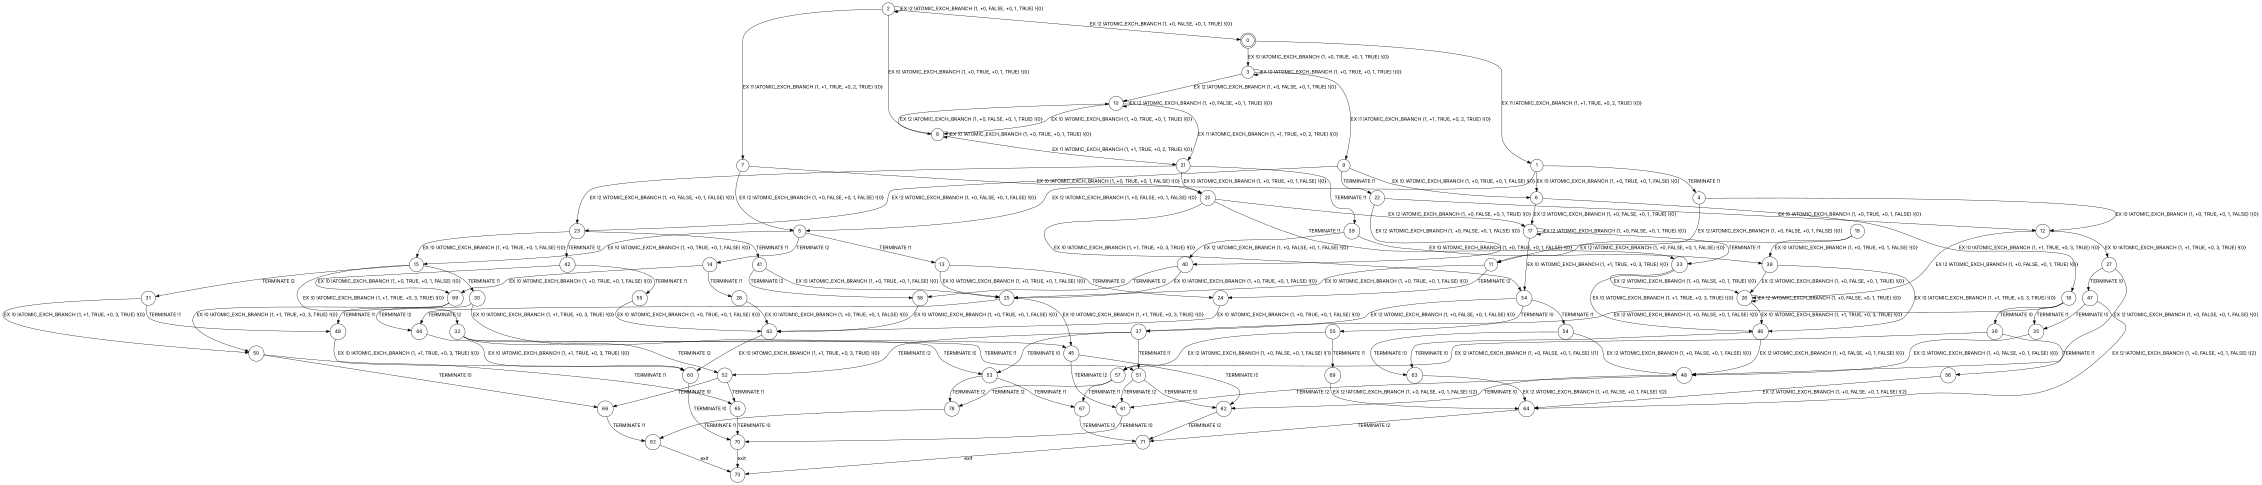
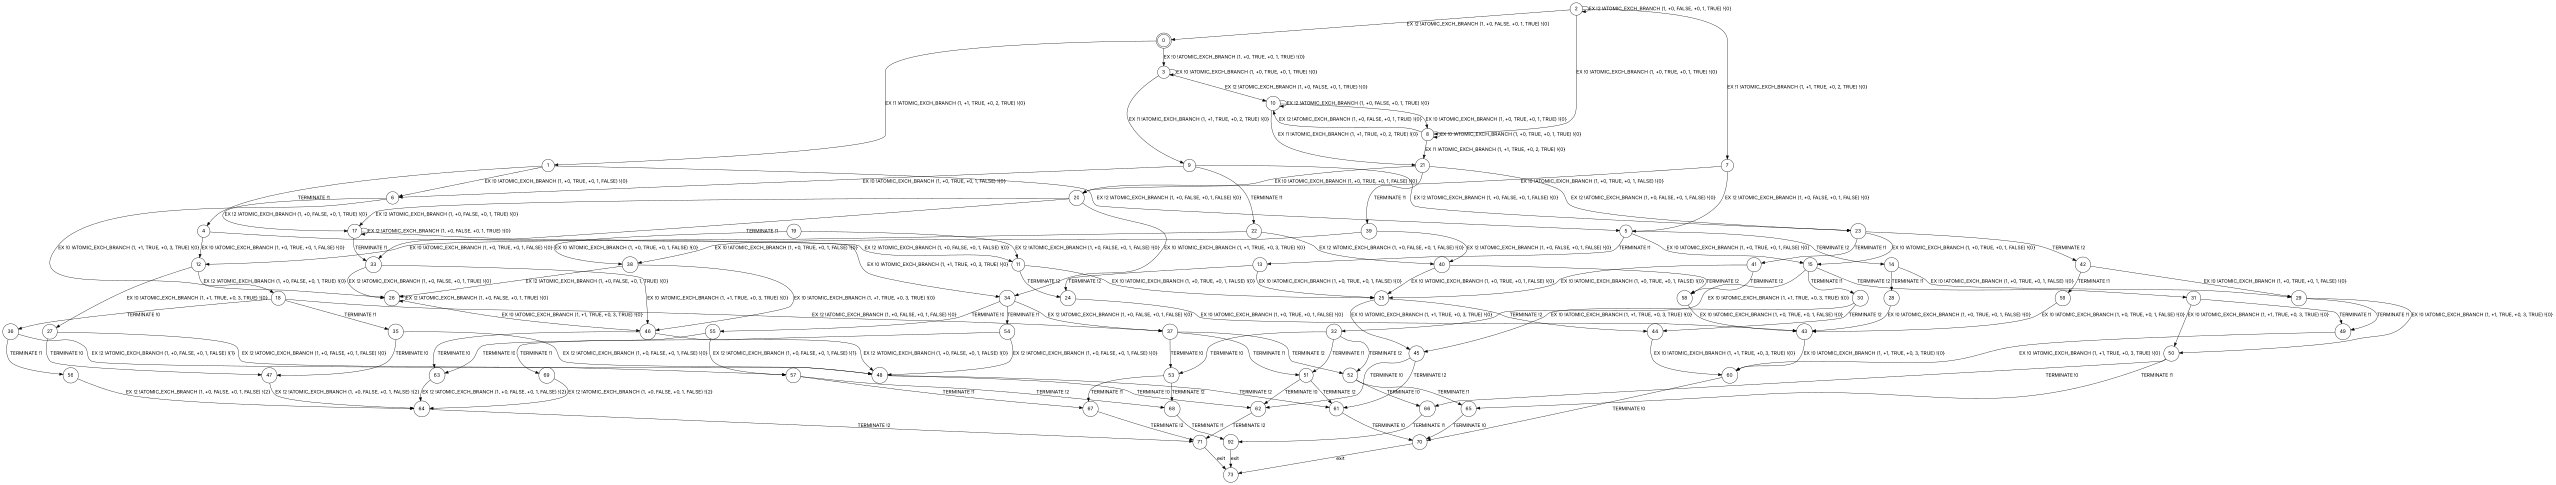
node "99": label "99" -> "29"
edge "47" -> "35": reversed
node "78": label "78" -> "68"
